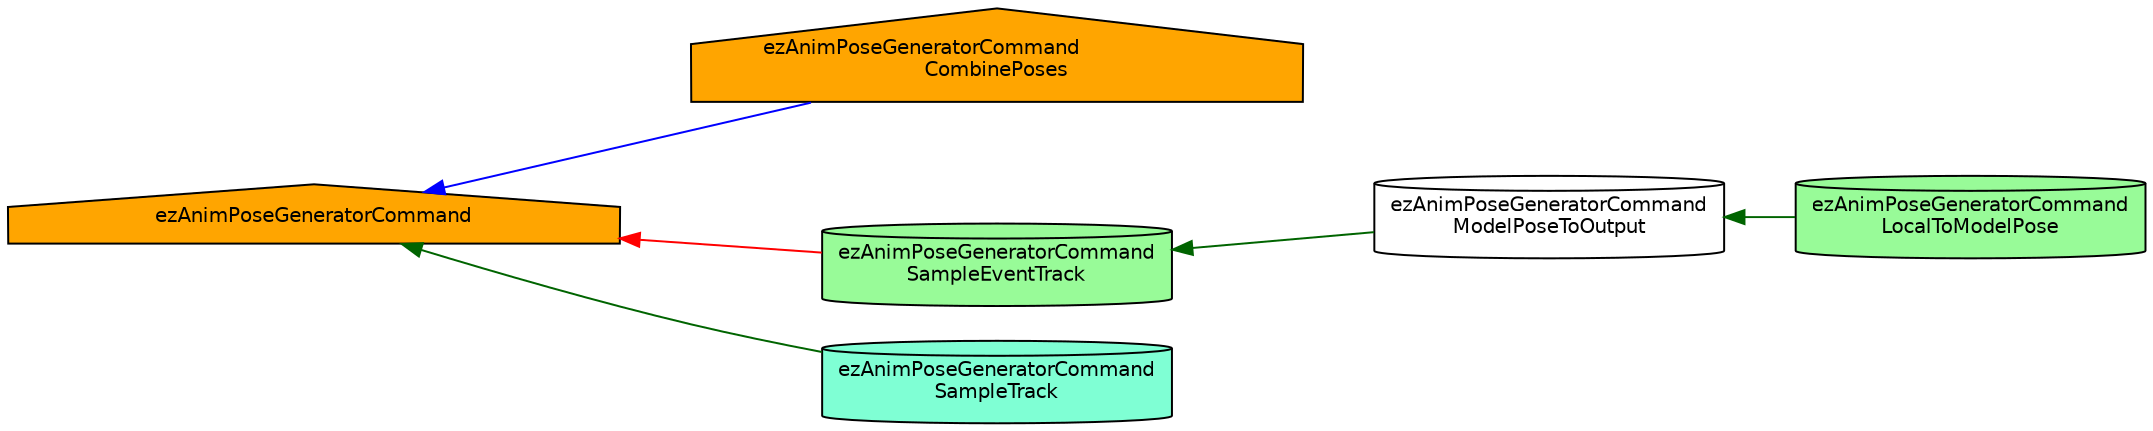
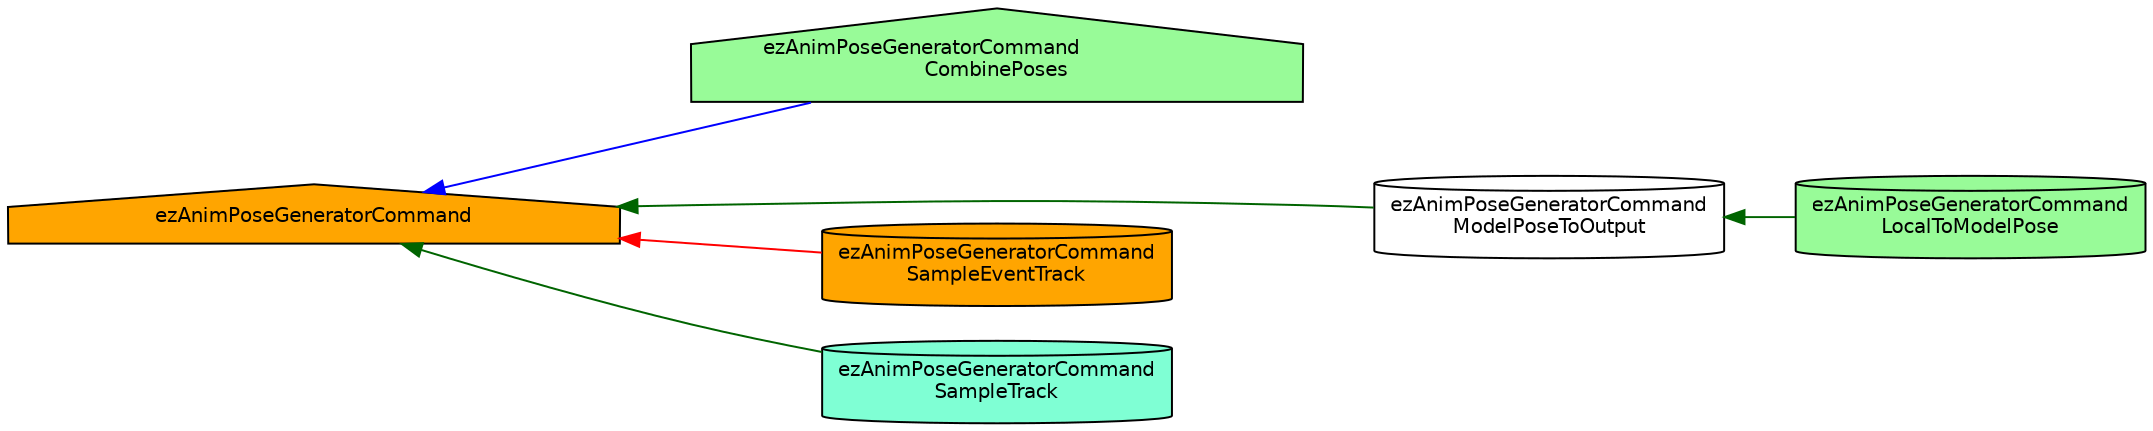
node "ezAnimPoseGeneratorCommand CombinePoses": fillcolor orange -> palegreen
edge "ezAnimPoseGeneratorCommand ModelPoseToOutput" -> "ezAnimPoseGeneratorCommand SampleEventTrack": now "ezAnimPoseGeneratorCommand ModelPoseToOutput" -> "ezAnimPoseGeneratorCommand"
node "ezAnimPoseGeneratorCommand SampleEventTrack": fillcolor palegreen -> orange
